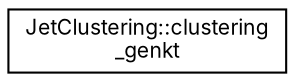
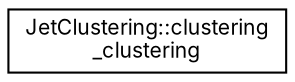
node "JetClustering::clustering _genkt": label "JetClustering::clustering _genkt" -> "JetClustering::clustering _clustering"
